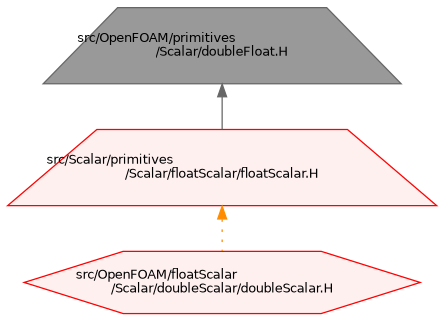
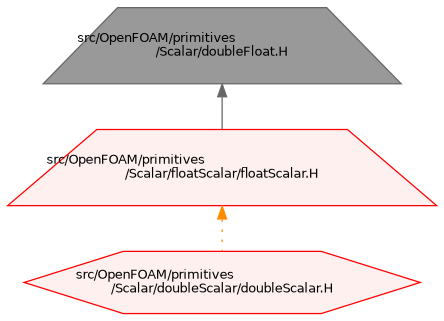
node "src/Scalar/primitives /Scalar/floatScalar/floatScalar.H": label "src/Scalar/primitives /Scalar/floatScalar/floatScalar.H" -> "src/OpenFOAM/primitives /Scalar/floatScalar/floatScalar.H"
node "src/OpenFOAM/floatScalar /Scalar/doubleScalar/doubleScalar.H": label "src/OpenFOAM/floatScalar /Scalar/doubleScalar/doubleScalar.H" -> "src/OpenFOAM/primitives /Scalar/doubleScalar/doubleScalar.H"
